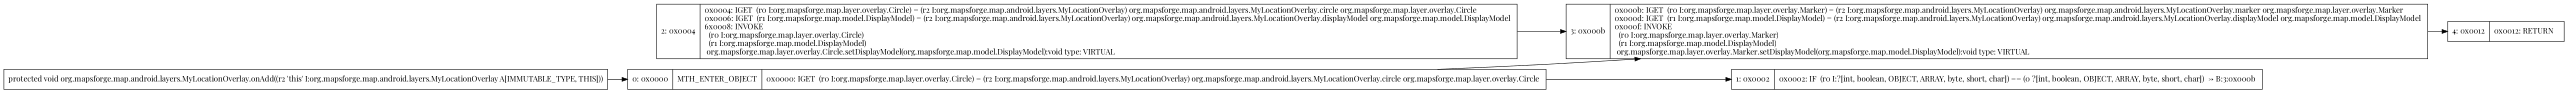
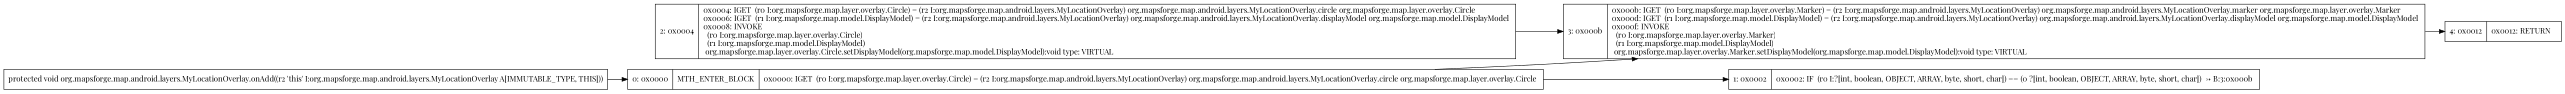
node "2: 0x0004": text "6x0008: INVOKE" -> "0x0008: INVOKE"
node "0: 0x0000": text "MTH_ENTER_OBJECT" -> "MTH_ENTER_BLOCK"
